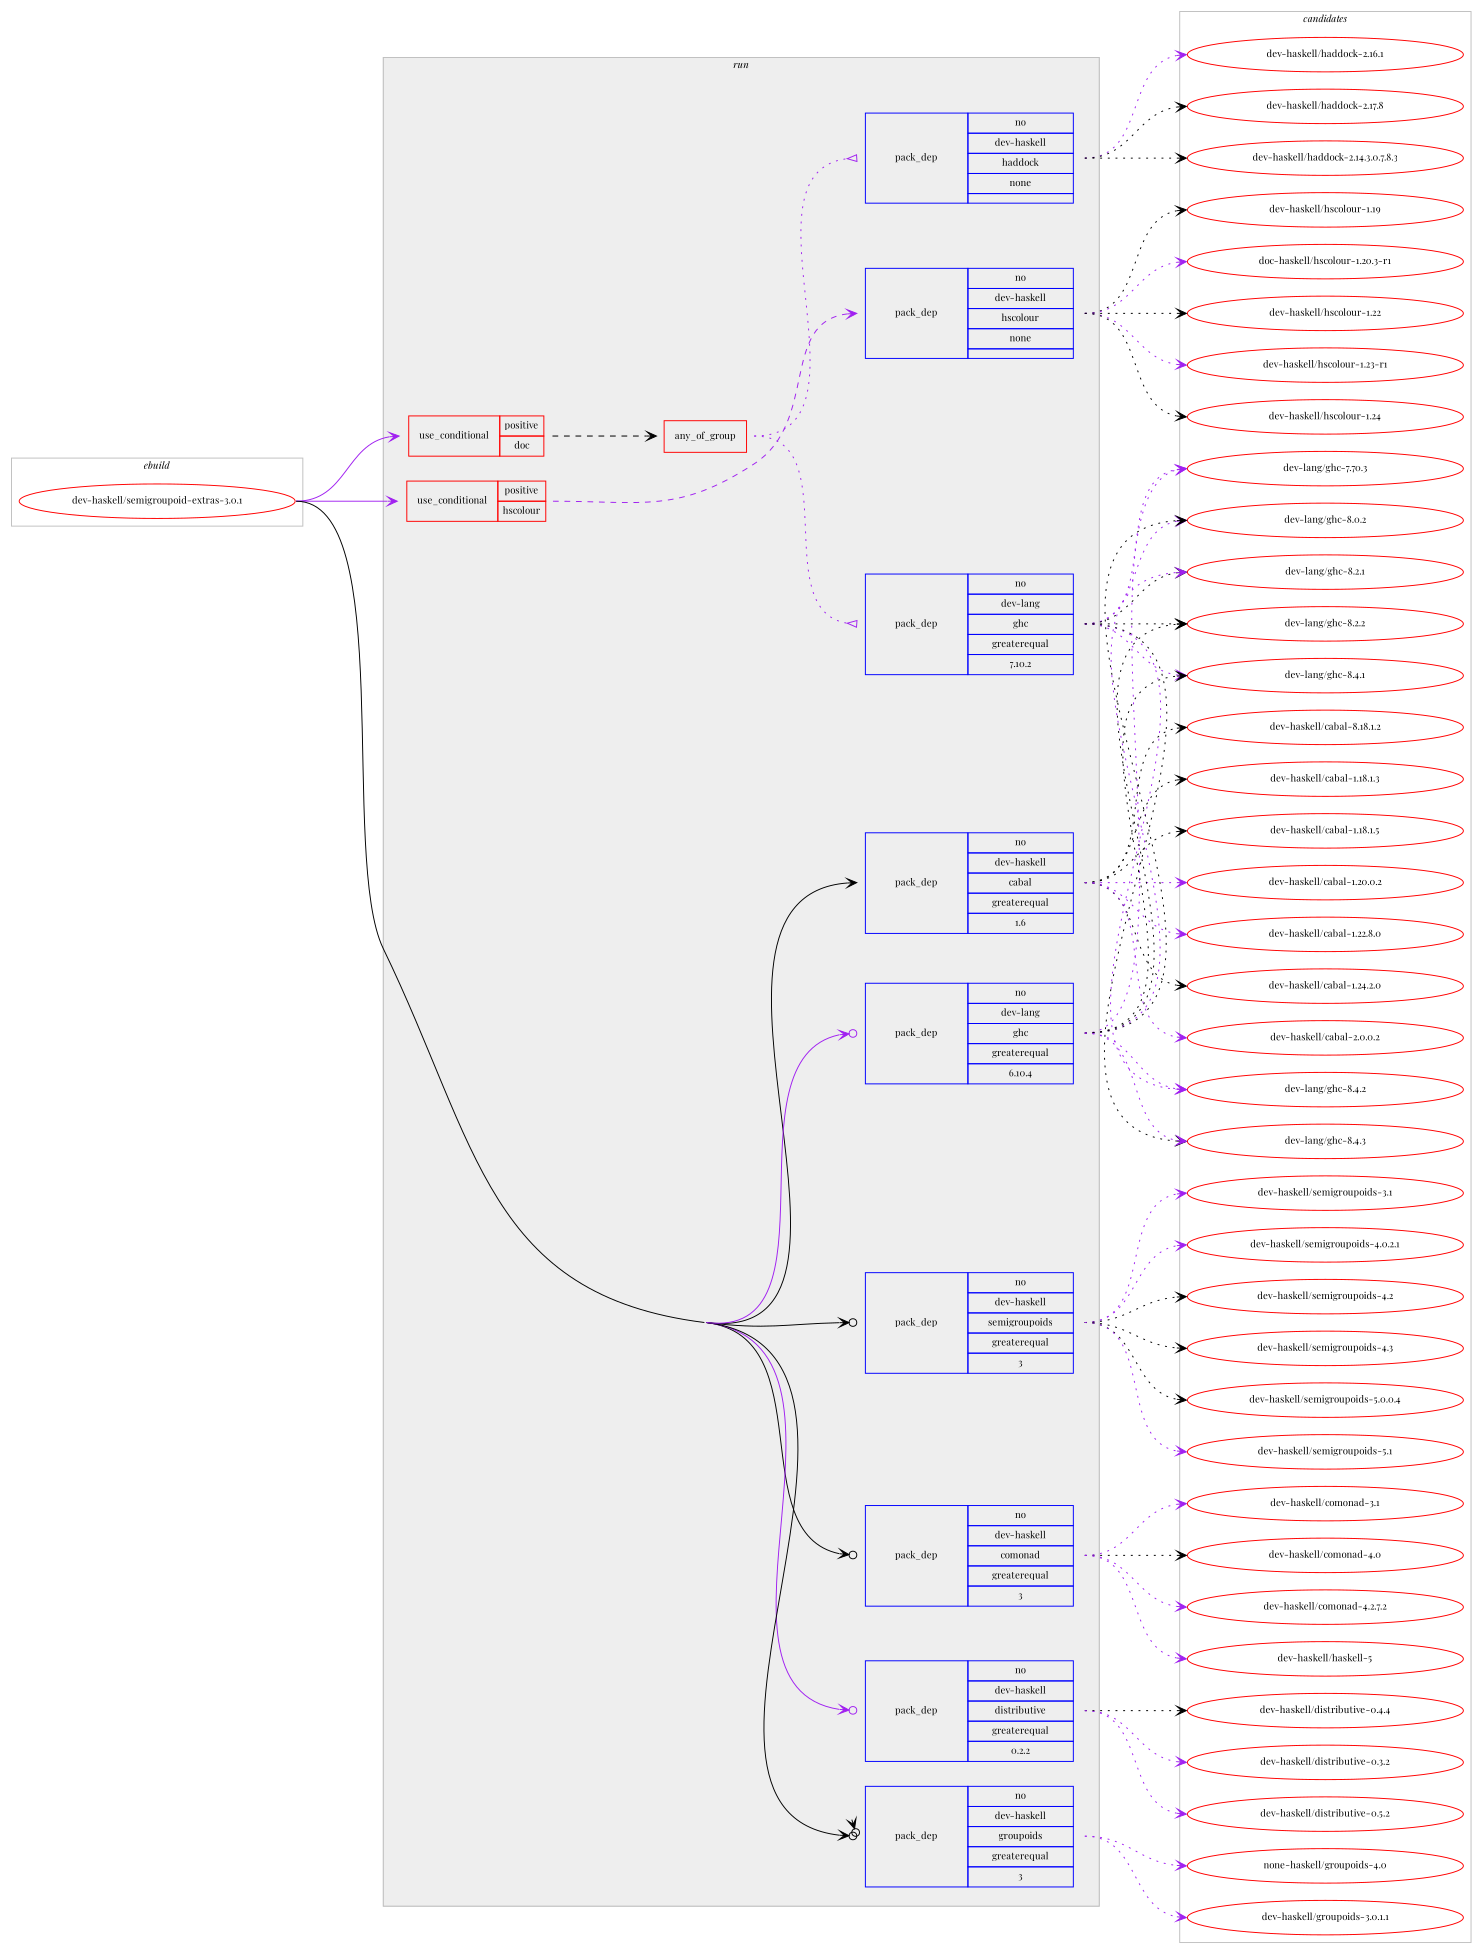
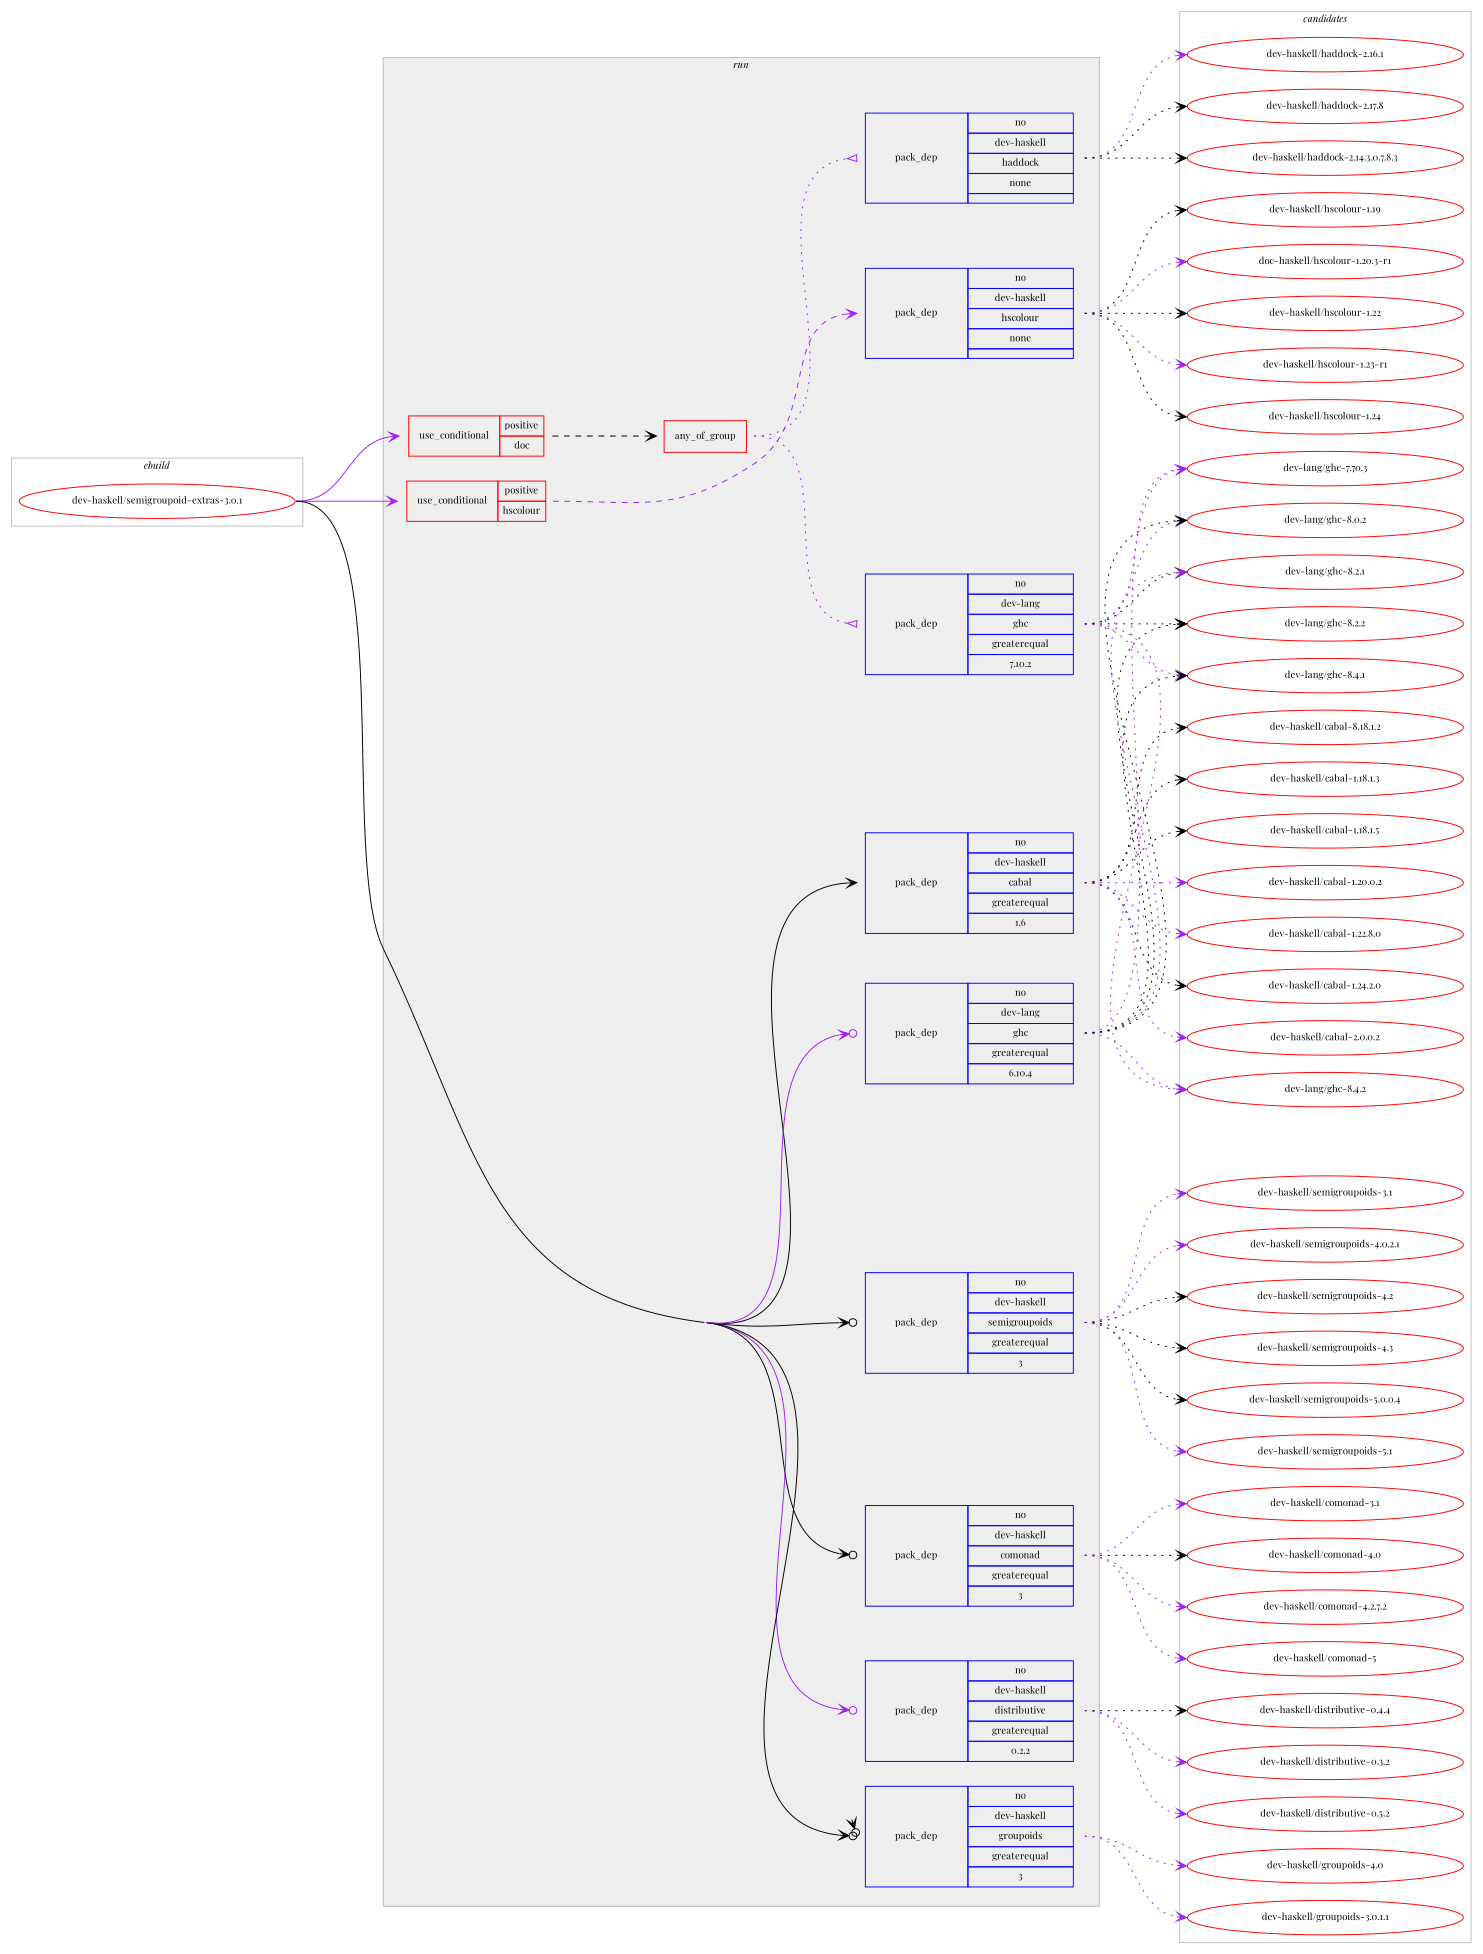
node "dev-lang/ghc-8.4.3": removed
node "dev-haskell/haskell-5": label "dev-haskell/haskell-5" -> "dev-haskell/comonad-5"
node "none-haskell/groupoids-4.0": label "none-haskell/groupoids-4.0" -> "dev-haskell/groupoids-4.0"
